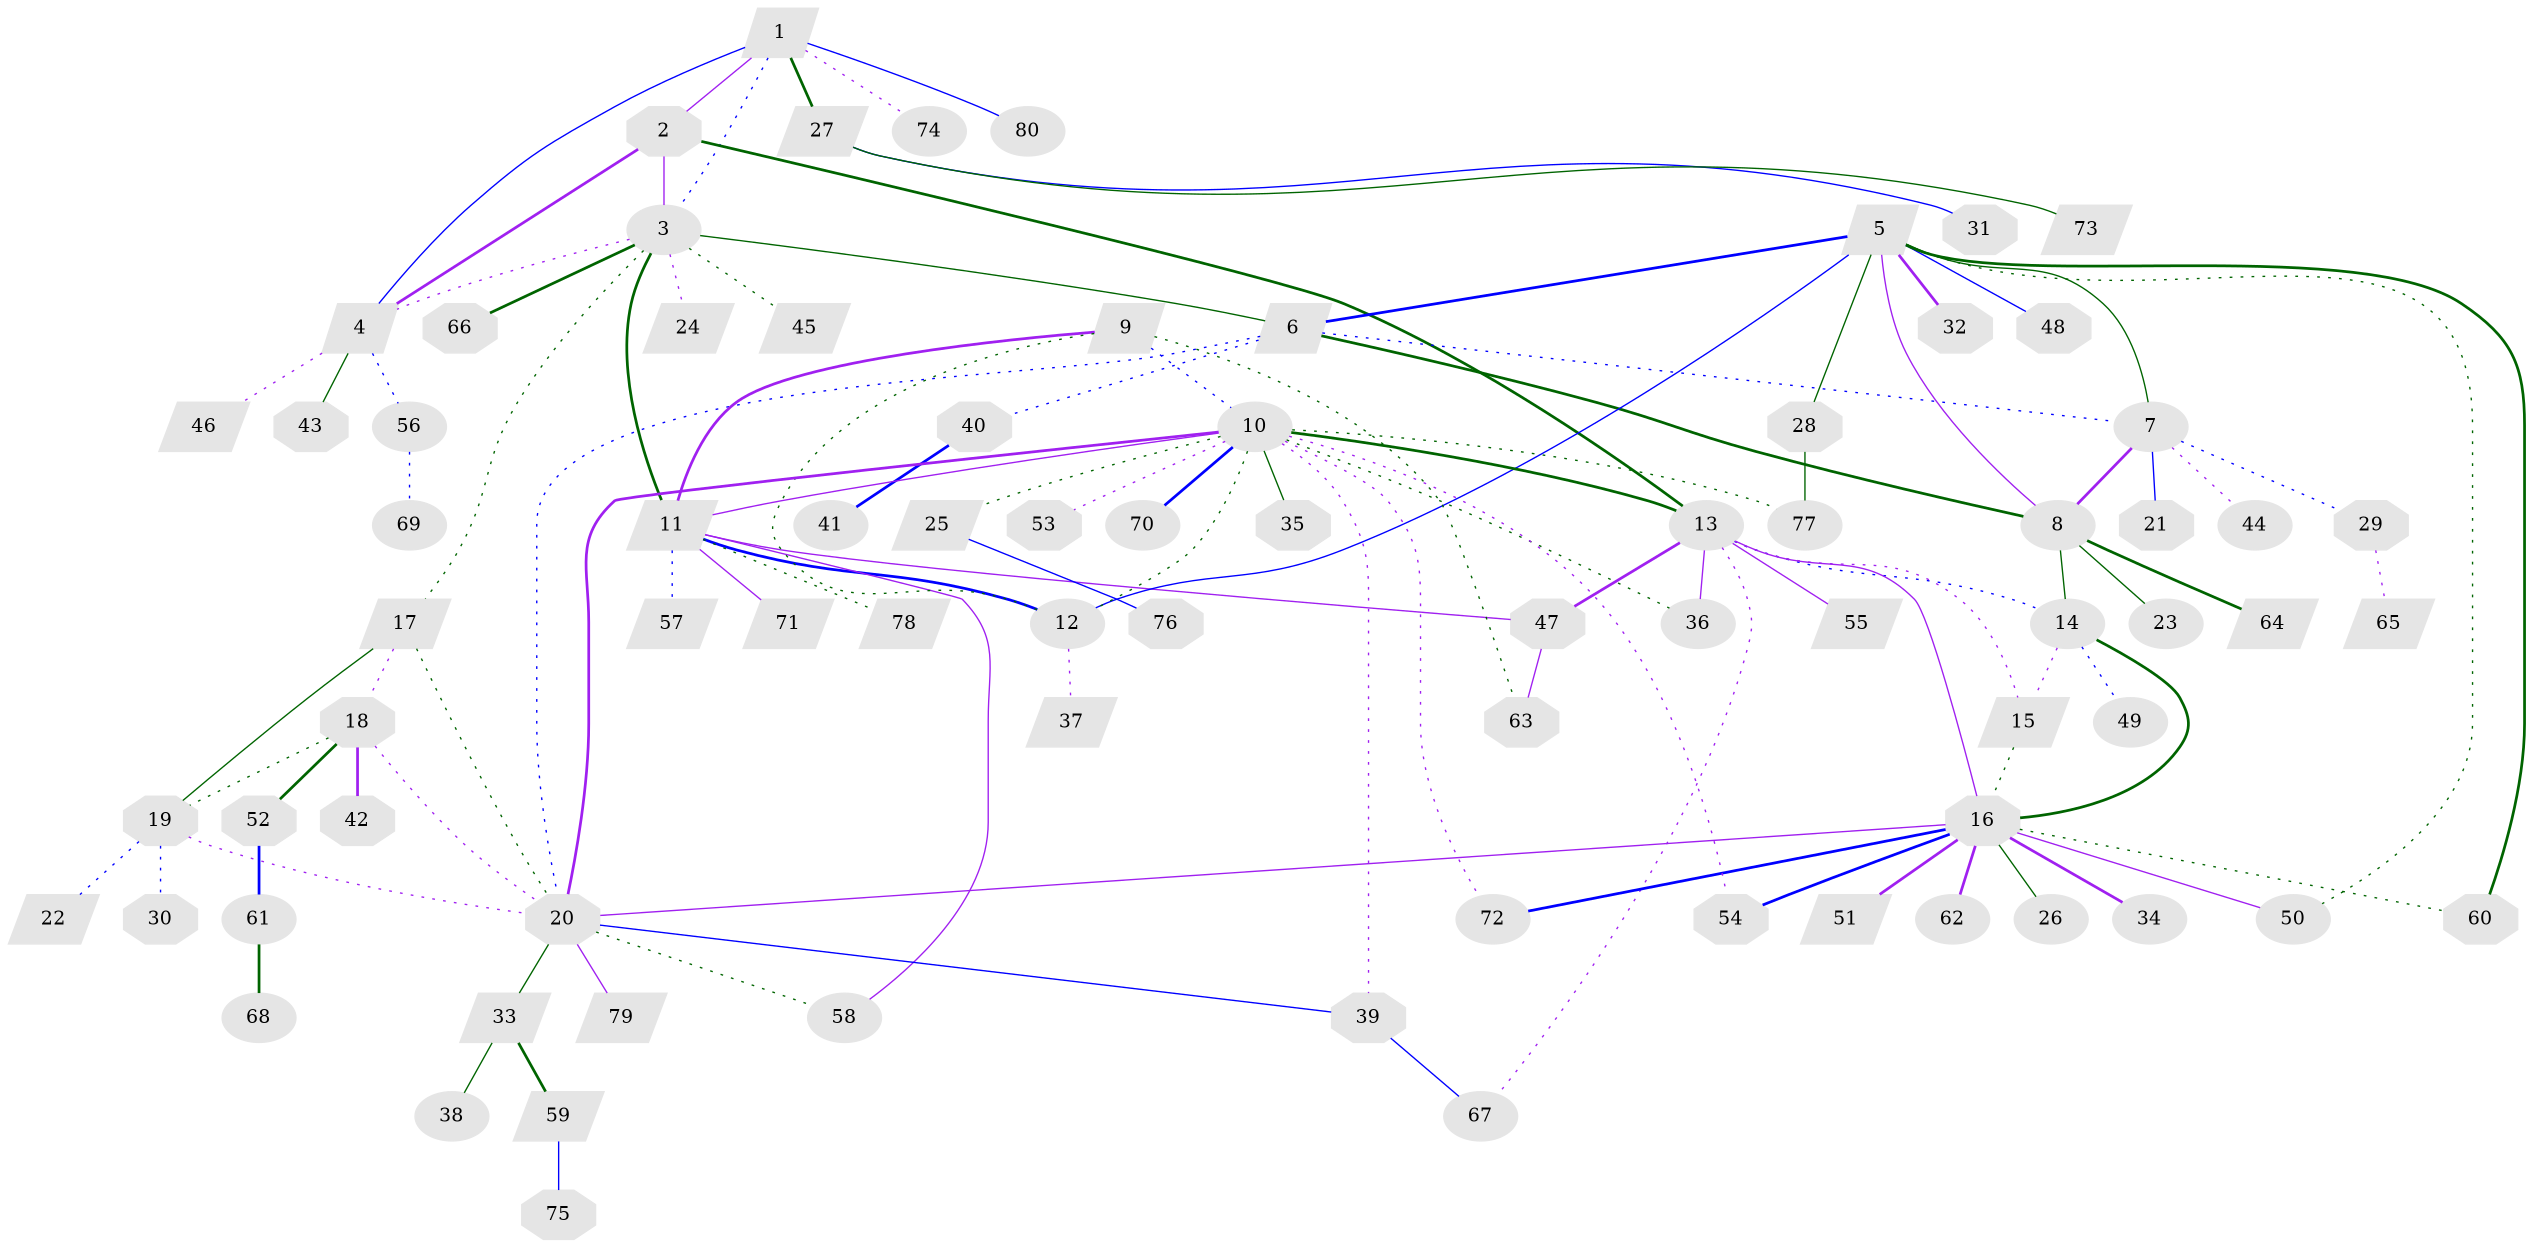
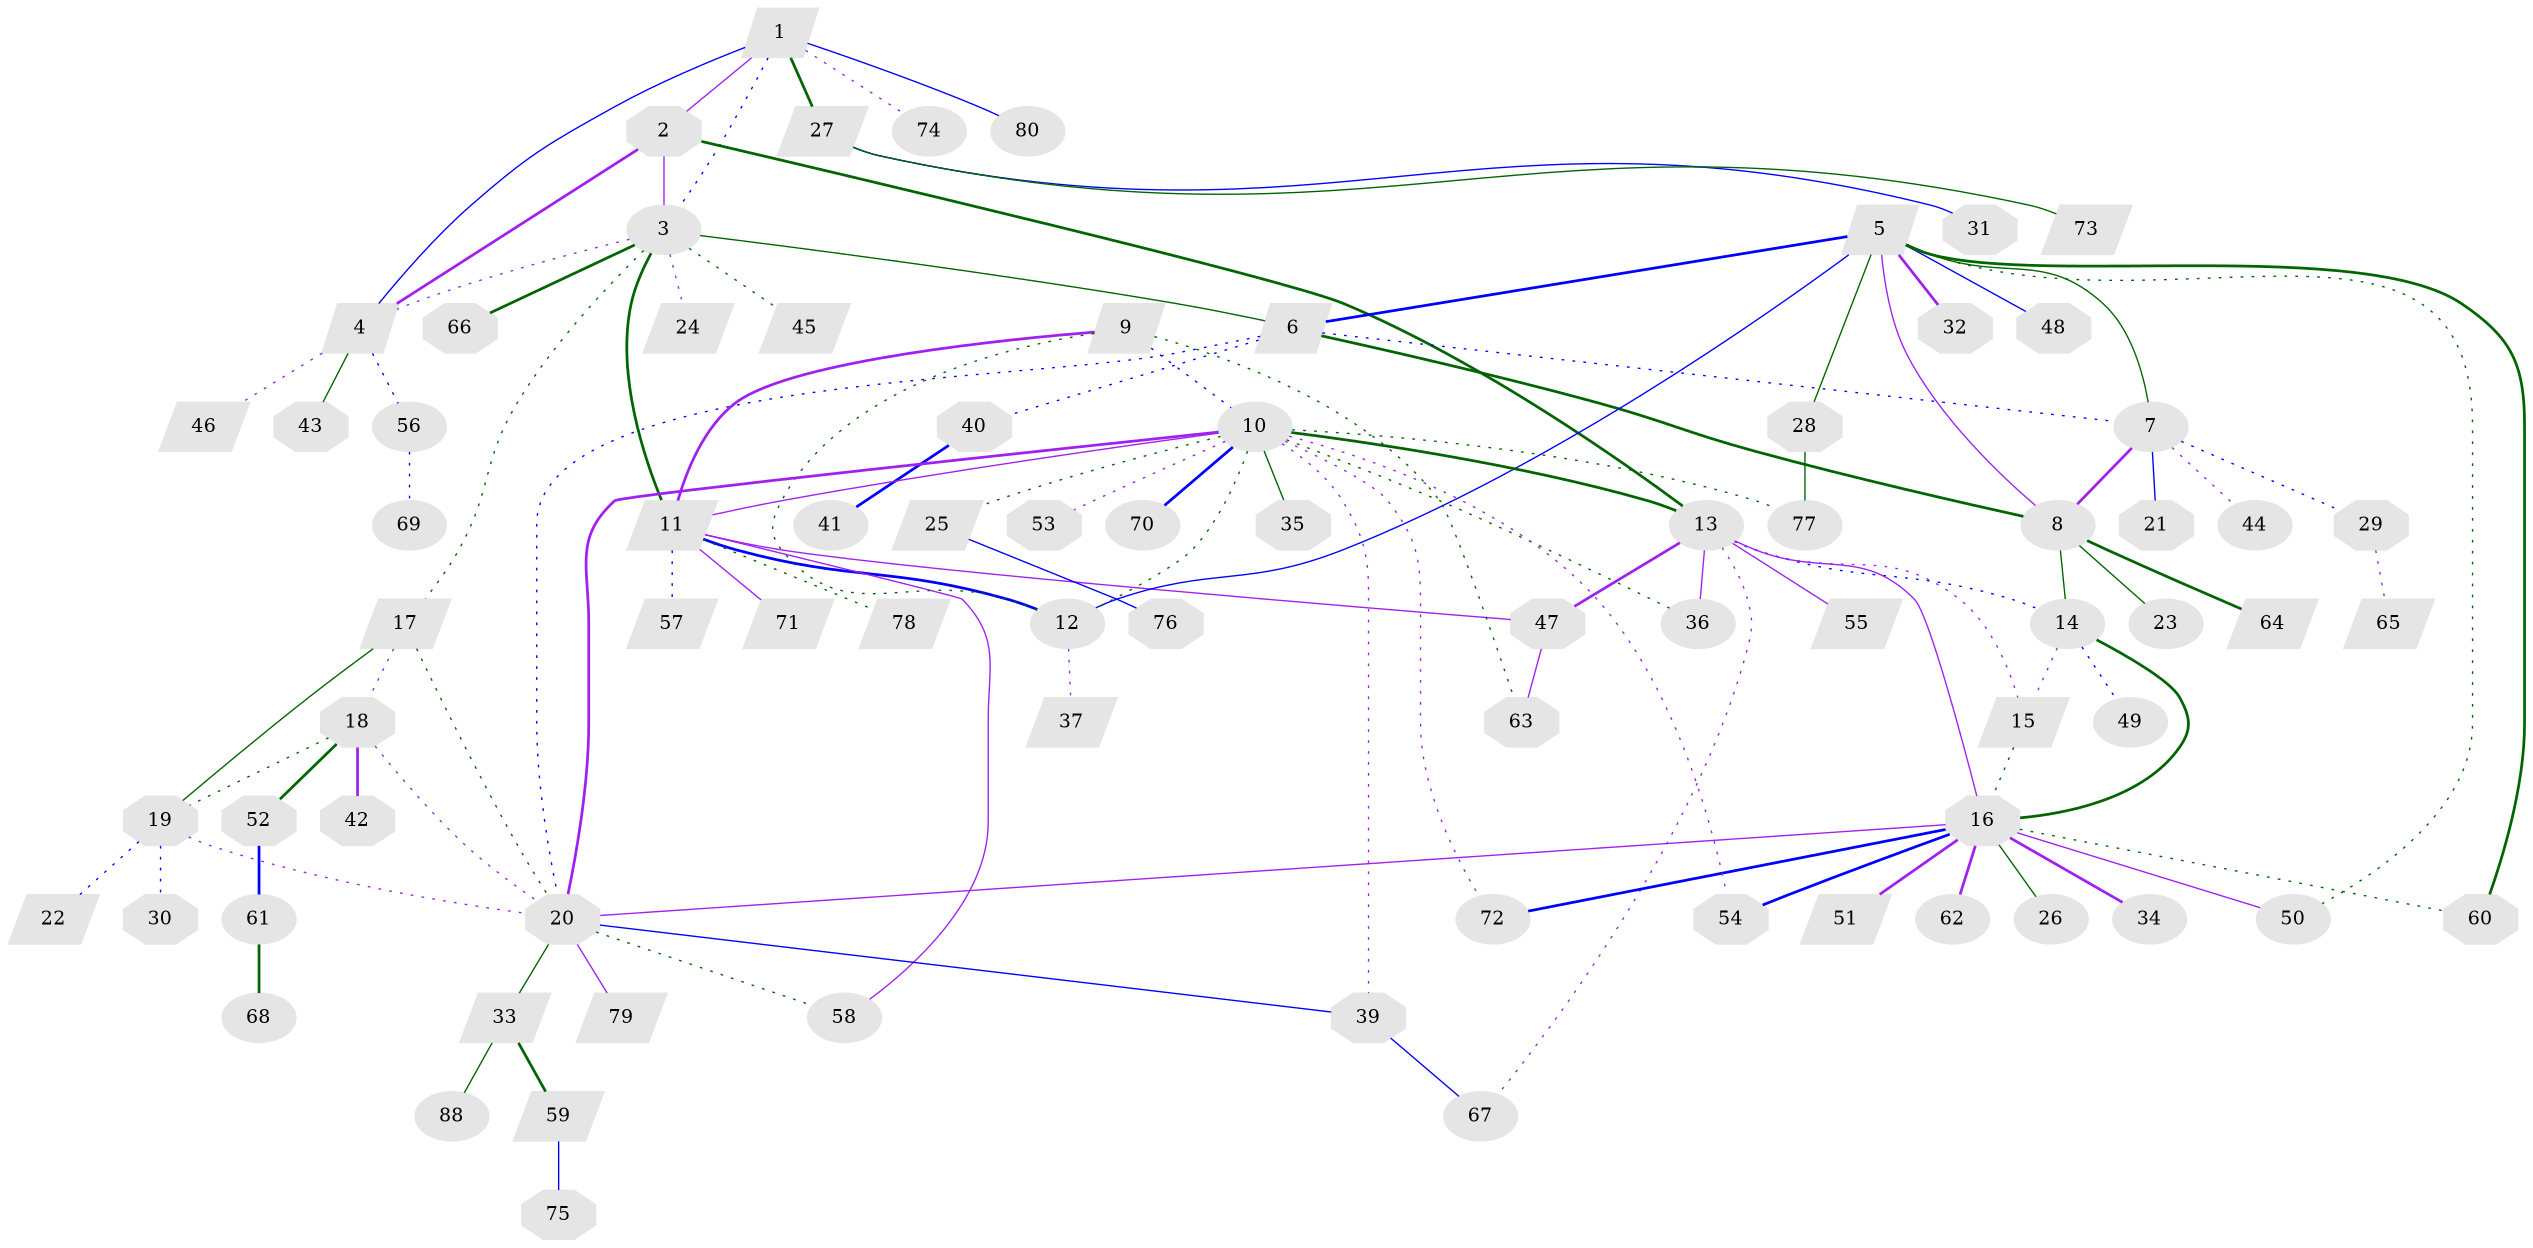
node "38": label "38" -> "88"
